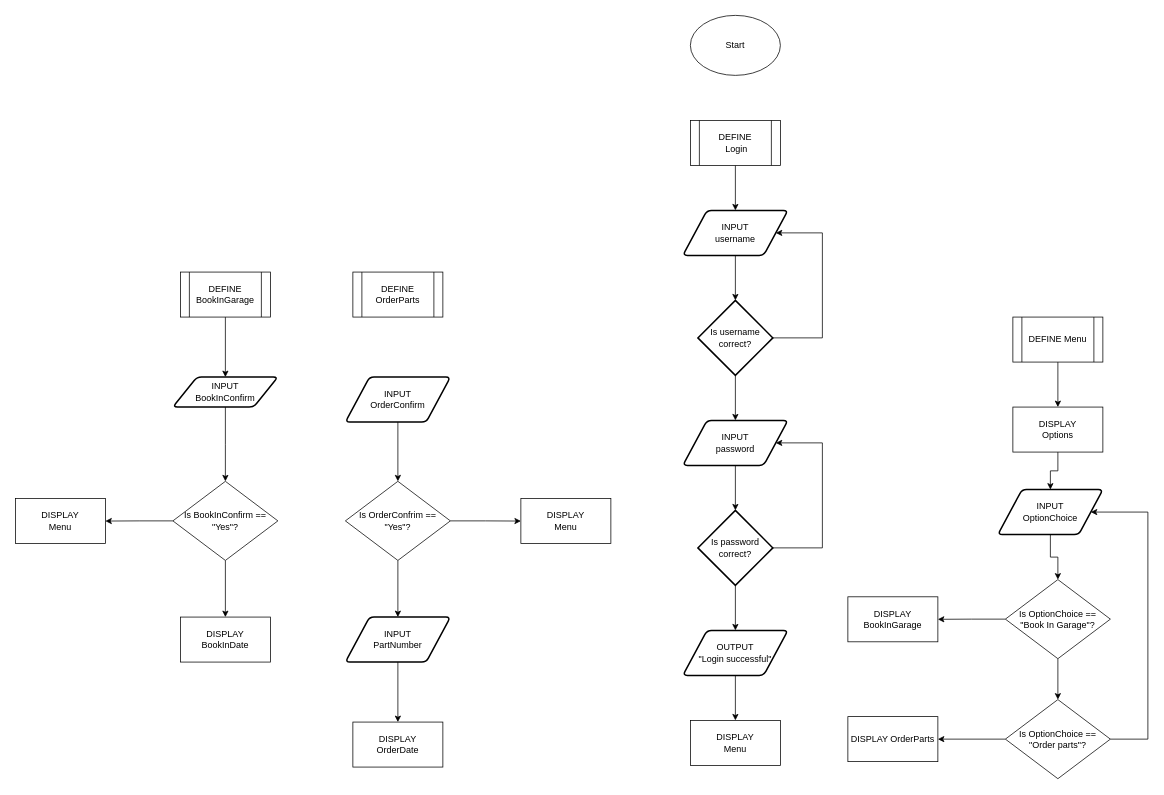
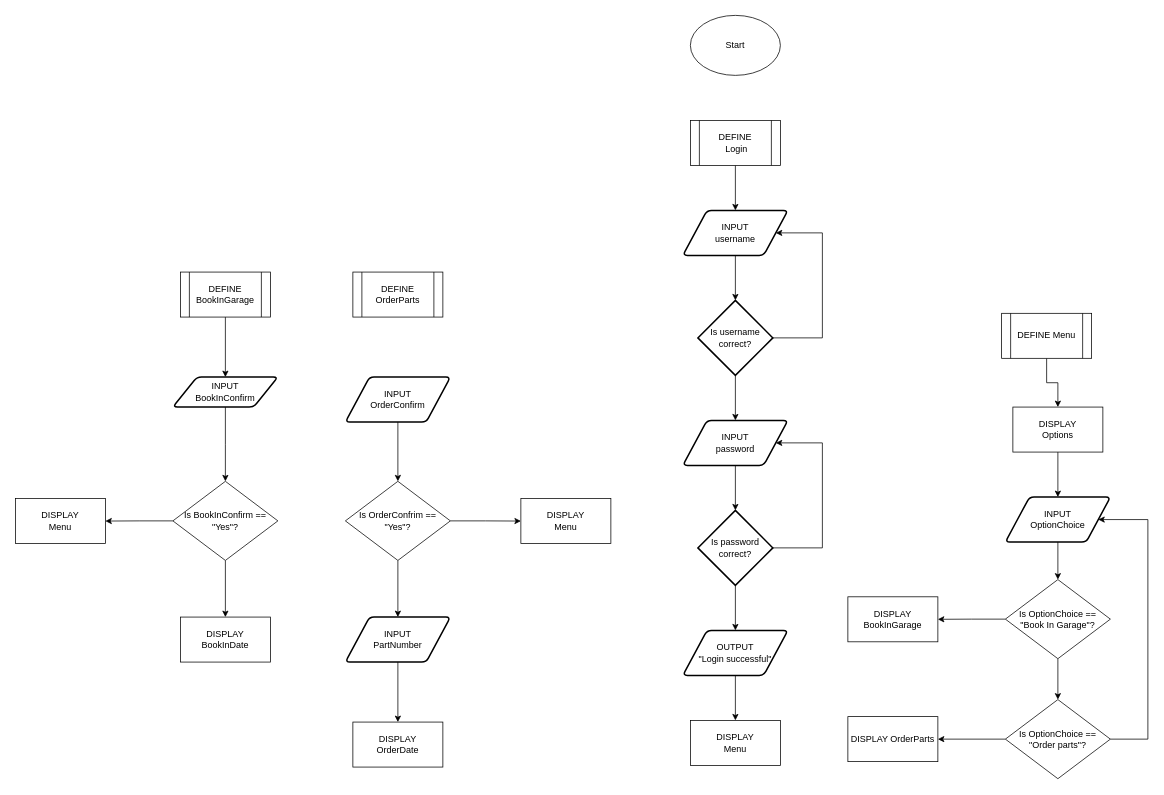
node "DEFINE Menu": moved (1058, 340) -> (1047, 336)
node "INPUT OptionChoice": moved (1050, 512) -> (1058, 520)
